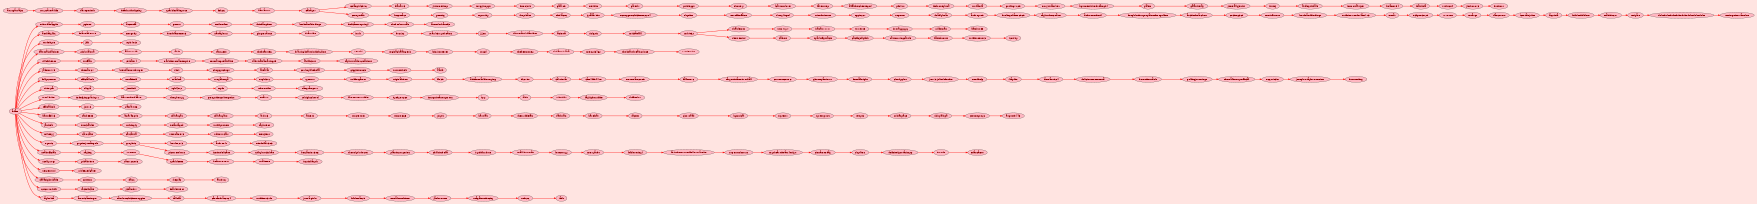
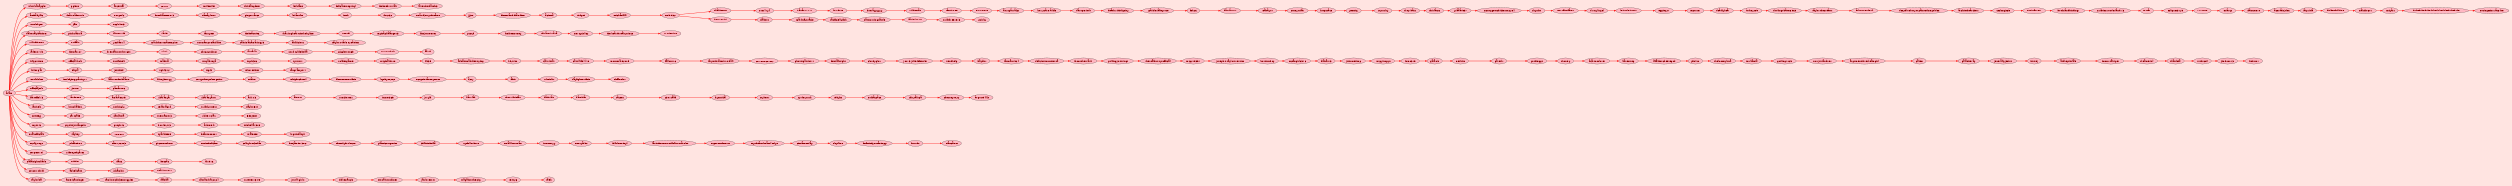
edge "realtay07" -> "oceangirl6976": now "houstonboy" -> "oceangirl6976"
node "evwrmore": added
node "booksandbindings": label "booksandbindings" -> "lesbiane"
edge "greybric" -> "picturetoburn": now "sam726003" -> "picturetoburn"
